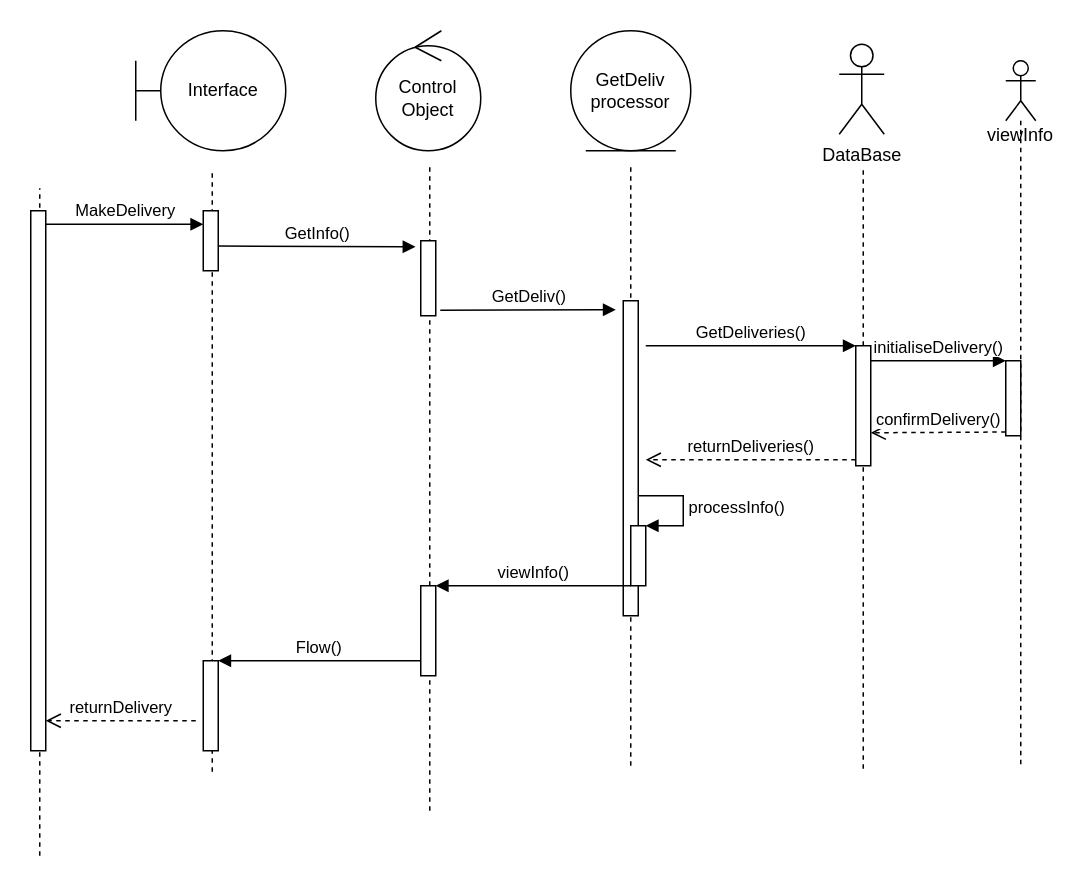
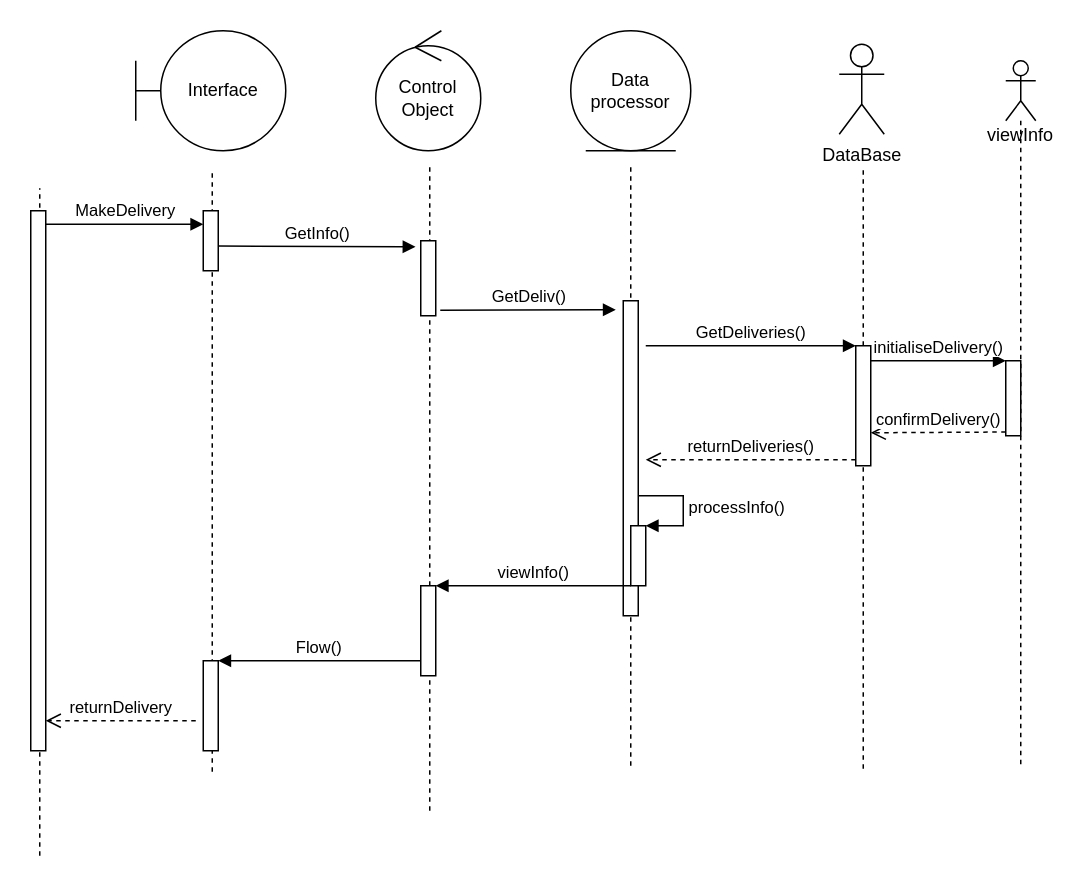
node "GetDeliv processor": label "GetDeliv processor" -> "Data processor"
